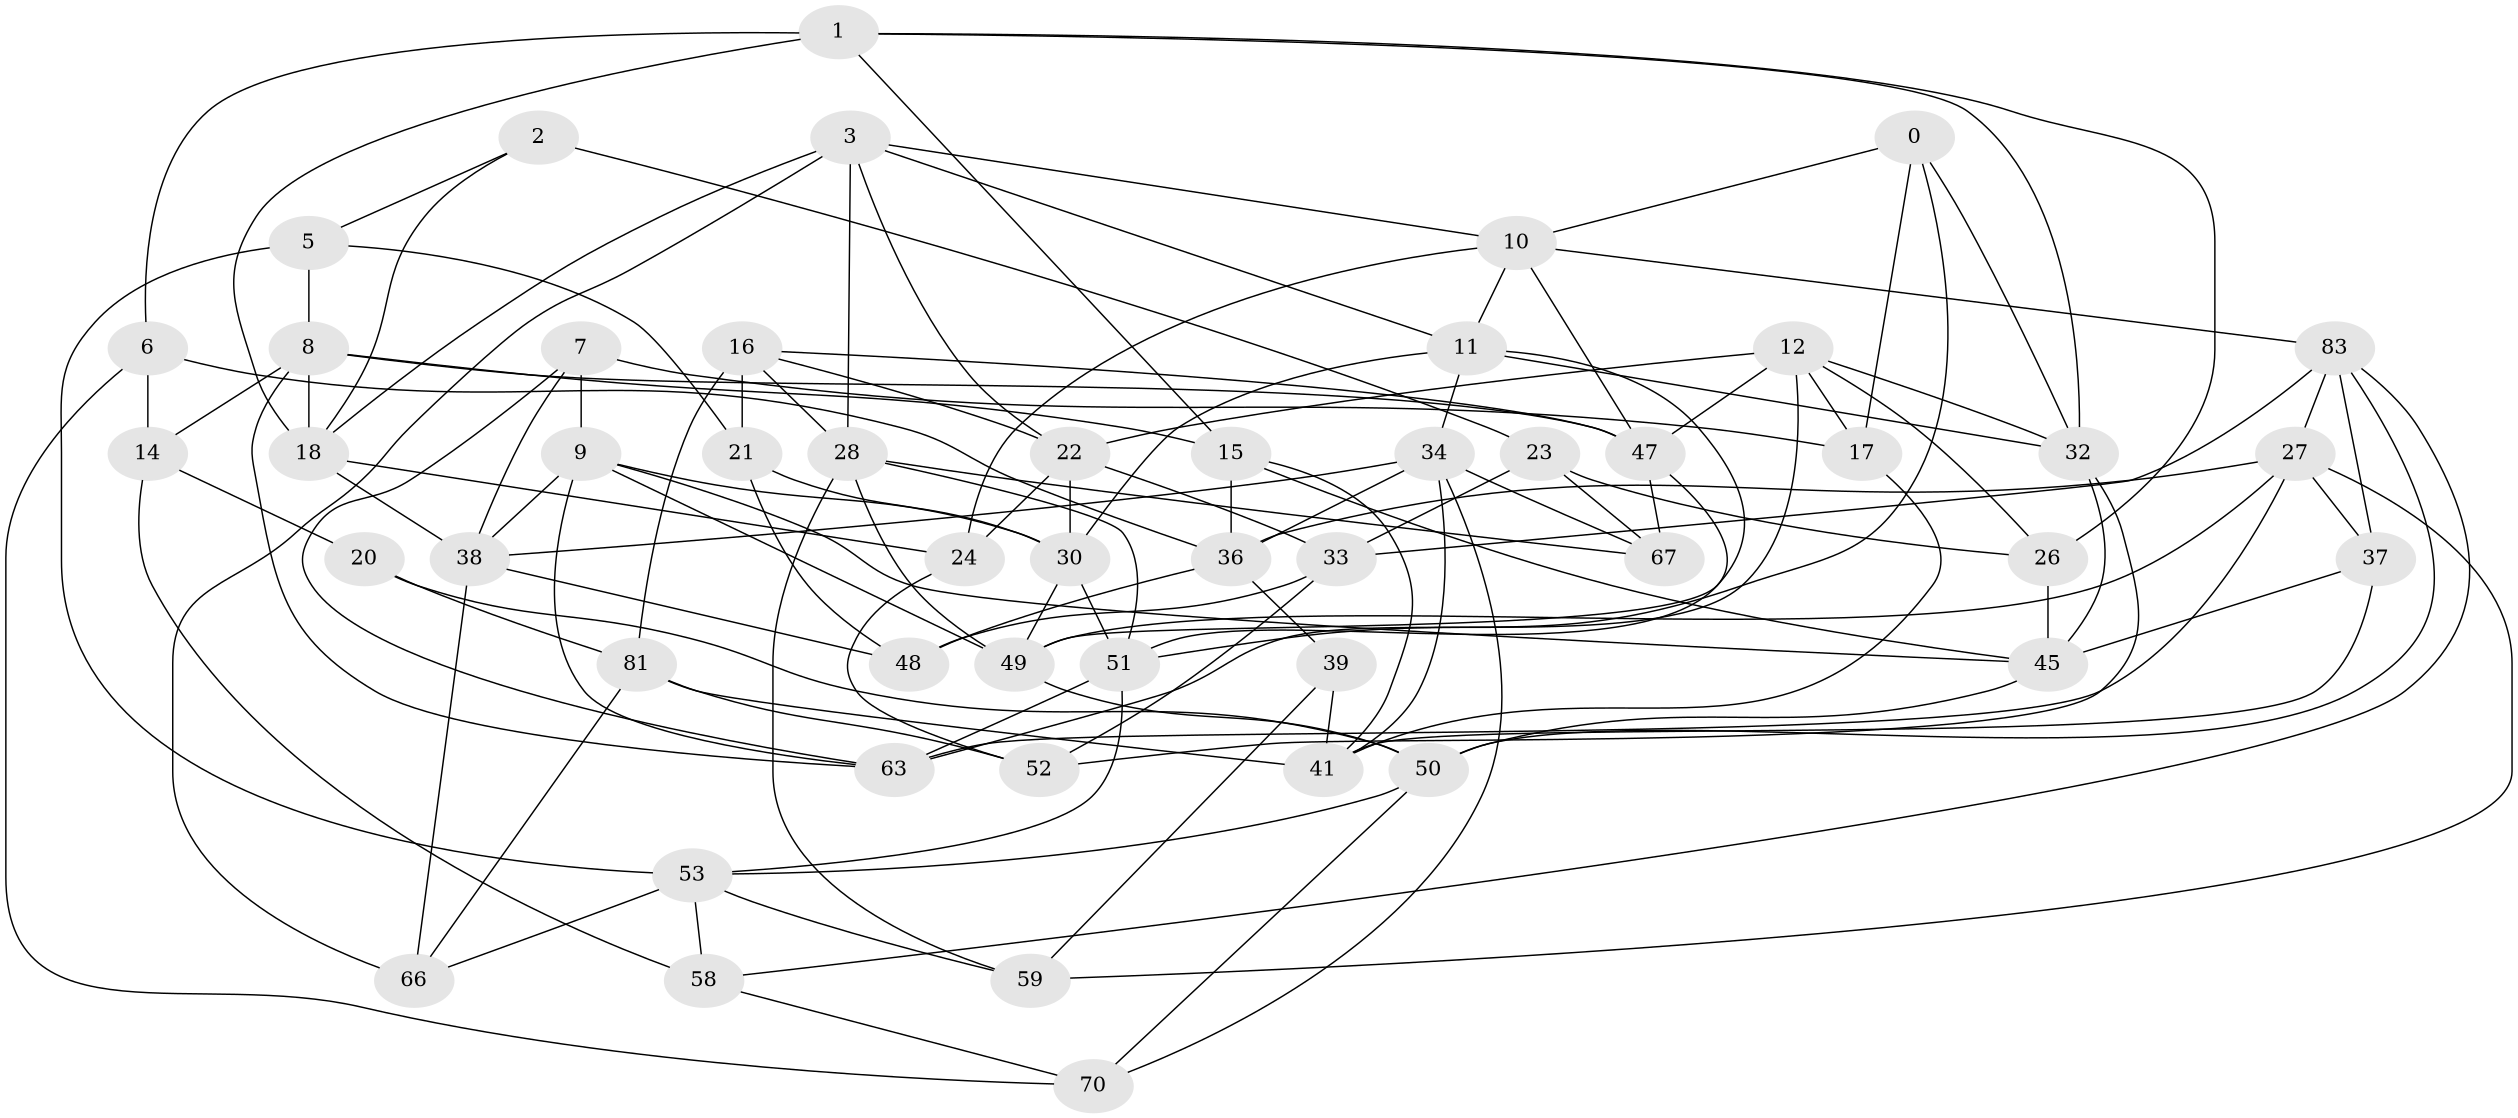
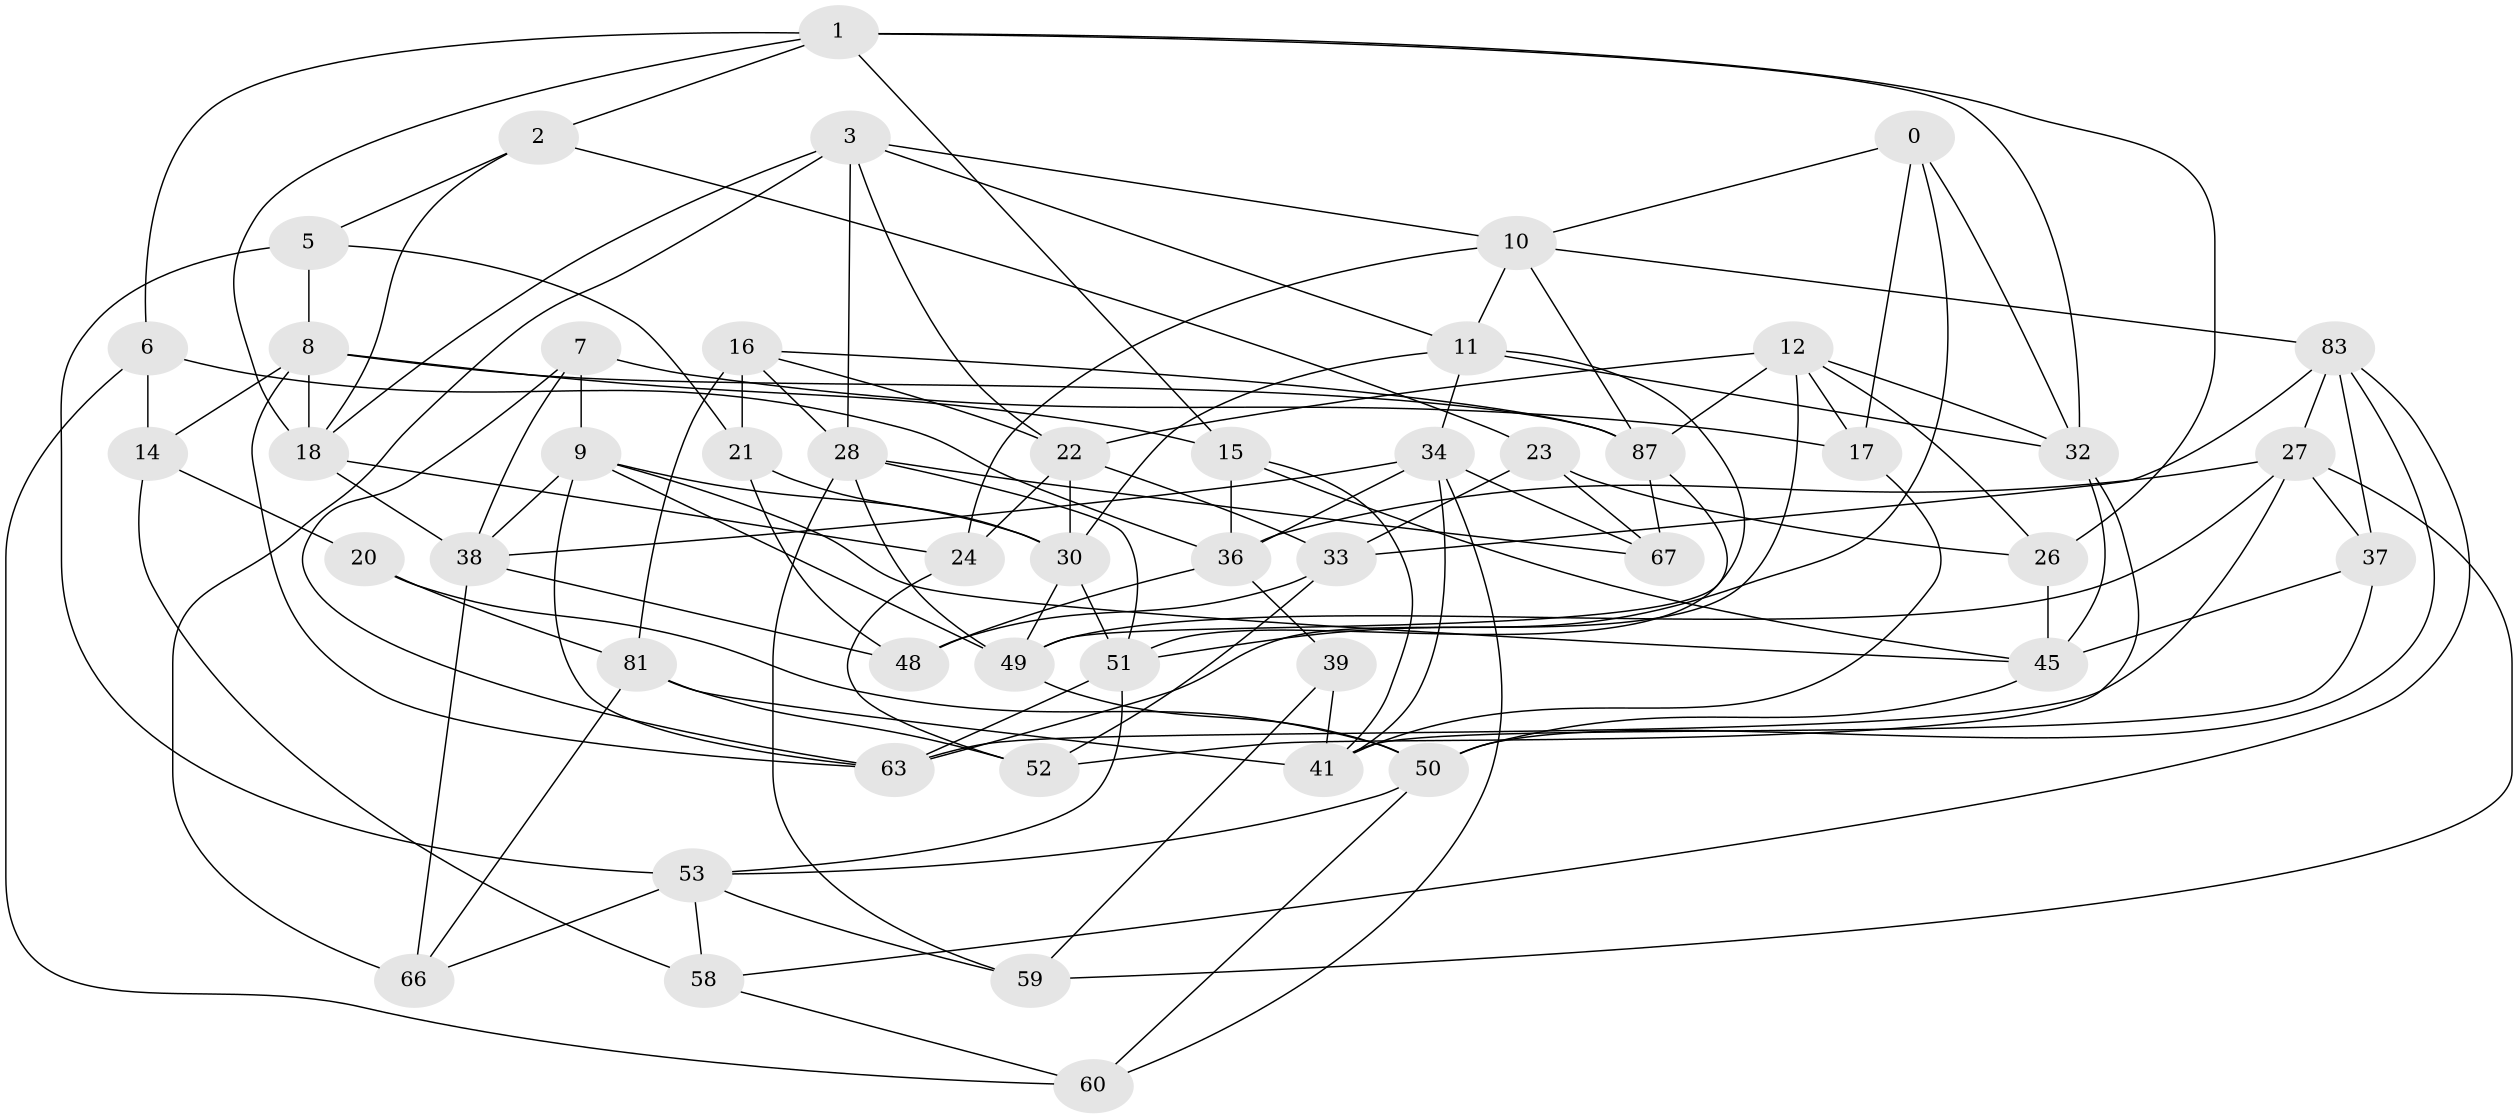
edge "1" -- "2": added
node "47": label "47" -> "87"
node "70": label "70" -> "60"
